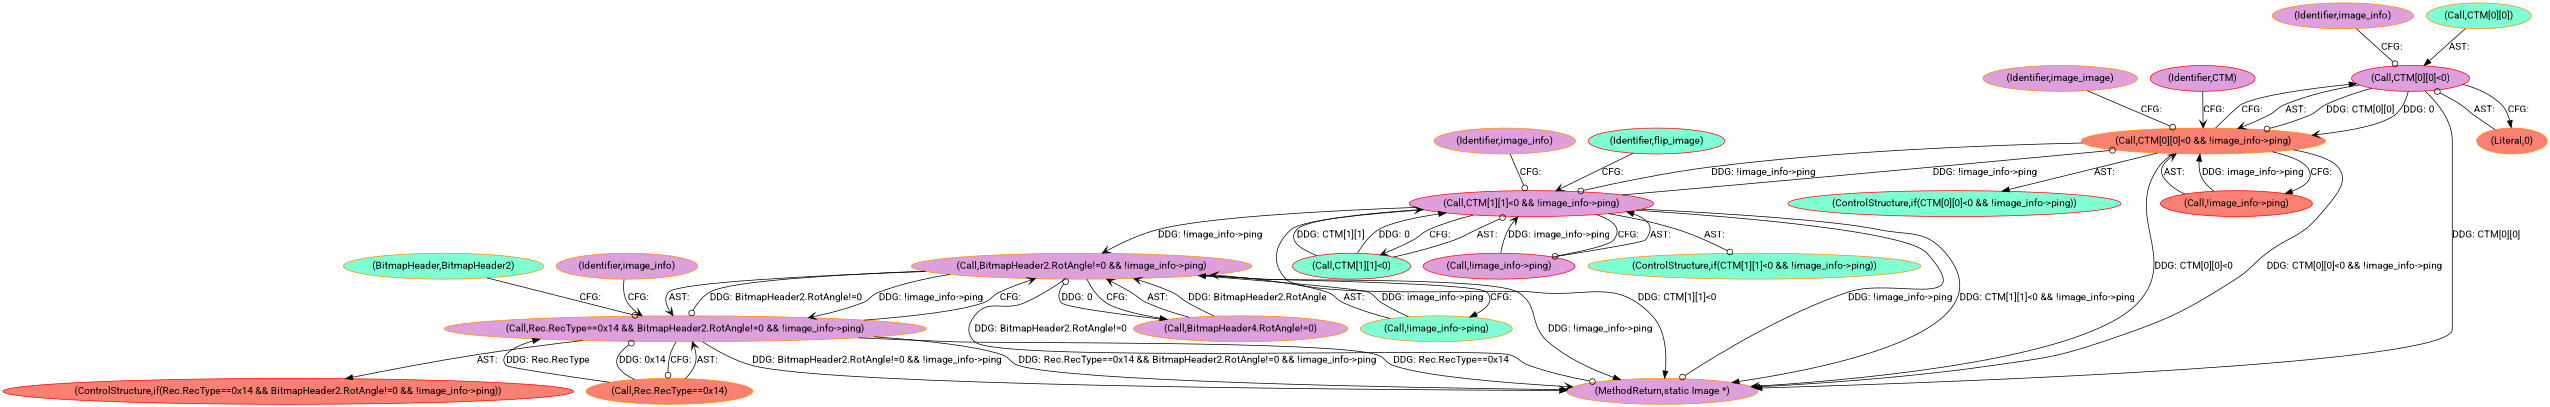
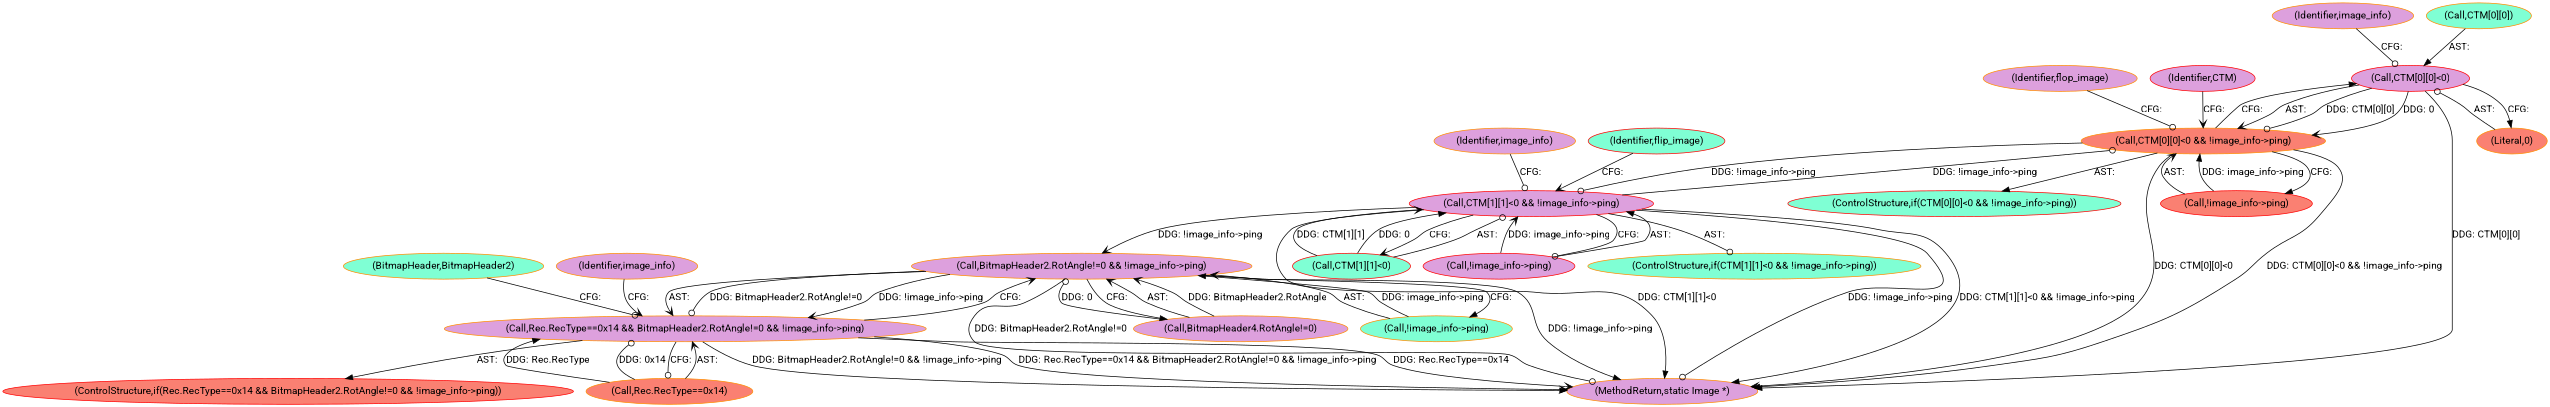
node "(Identifier,image_image)": label "(Identifier,image_image)" -> "(Identifier,flop_image)"
